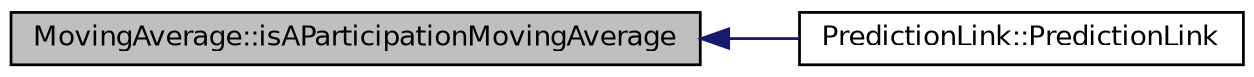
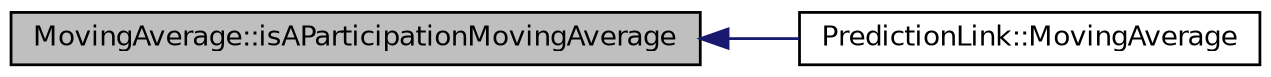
node "PredictionLink::PredictionLink": label "PredictionLink::PredictionLink" -> "PredictionLink::MovingAverage"
